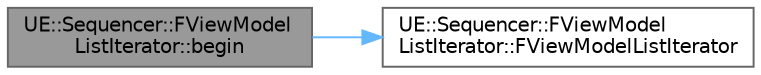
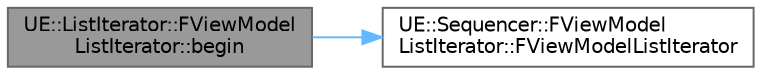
node "UE::Sequencer::FViewModel ListIterator::begin": label "UE::Sequencer::FViewModel ListIterator::begin" -> "UE::ListIterator::FViewModel ListIterator::begin"
